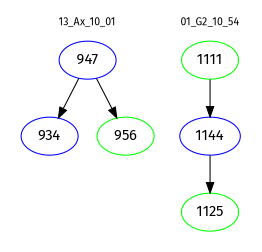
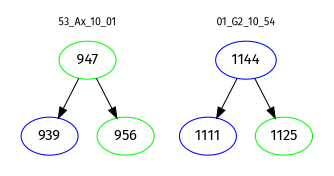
cluster "13_Ax_10_01": label "13_Ax_10_01" -> "53_Ax_10_01"
node "947": color blue -> green
node "1111": color green -> blue
edge "1111" -> "1144": reversed
node "934": label "934" -> "939"
